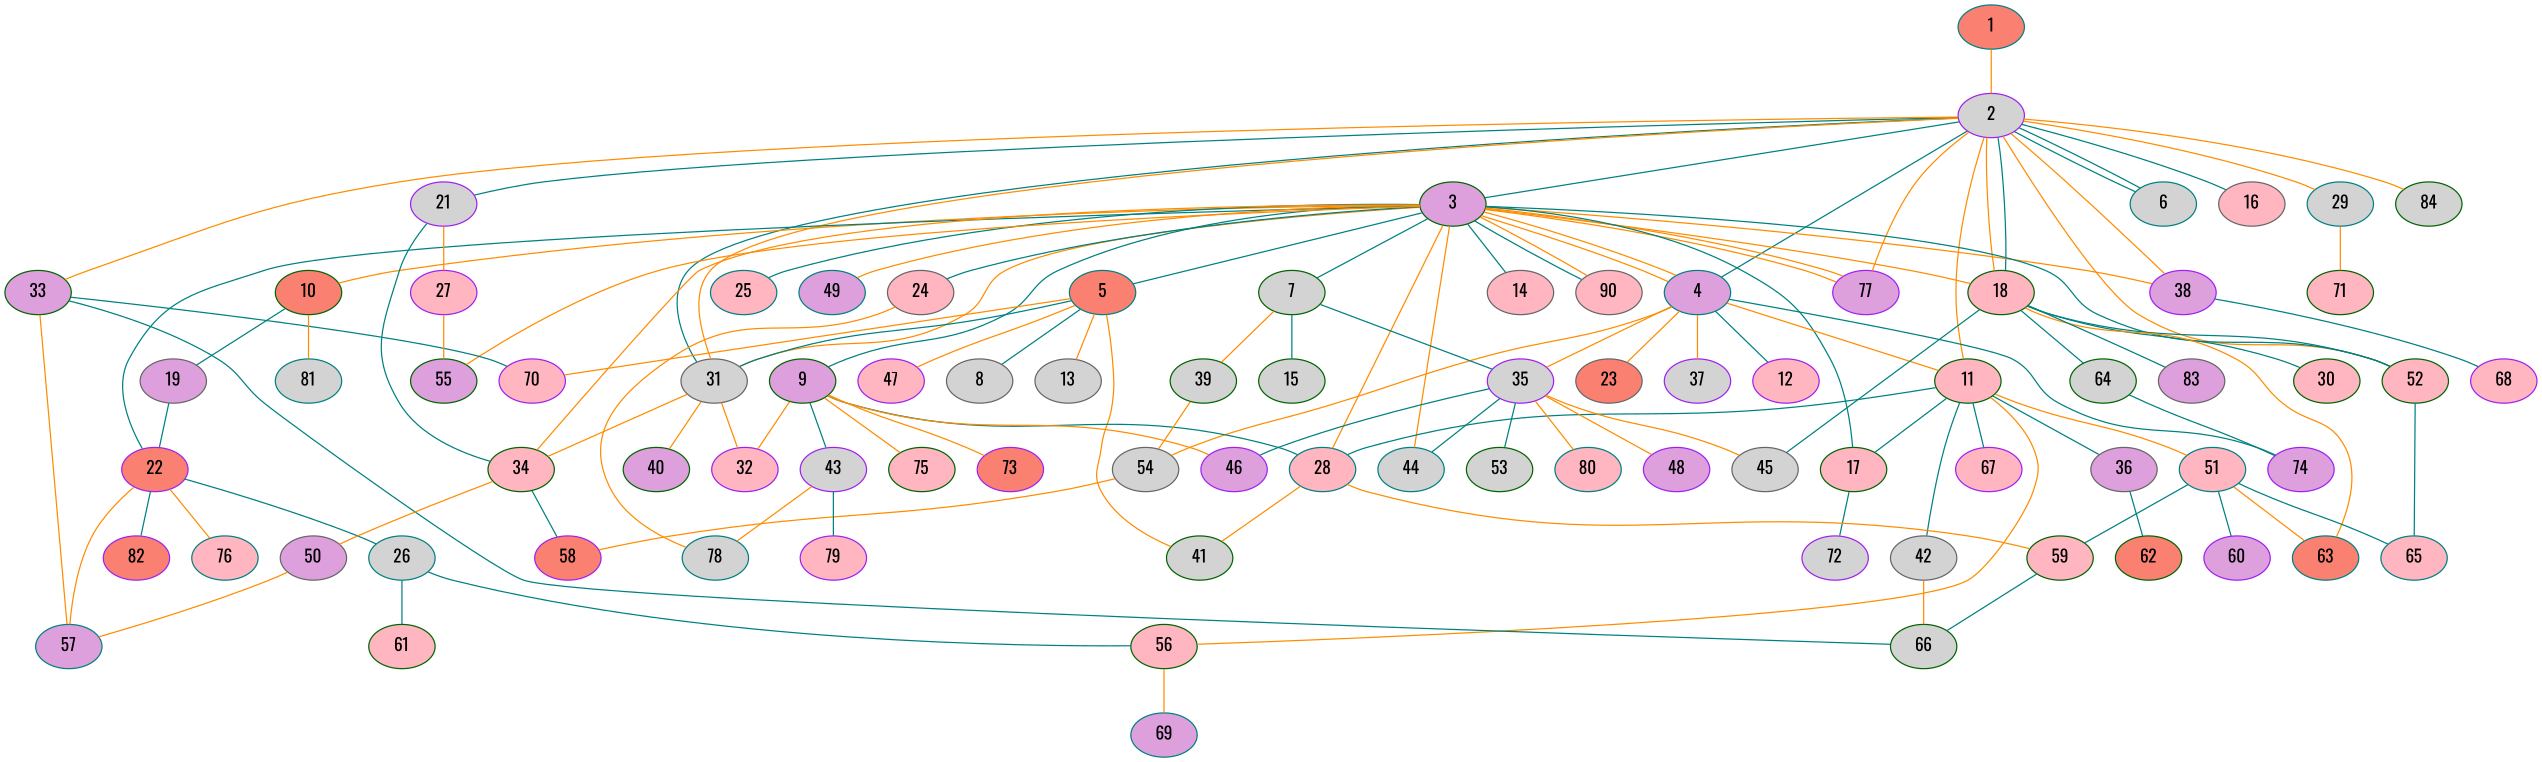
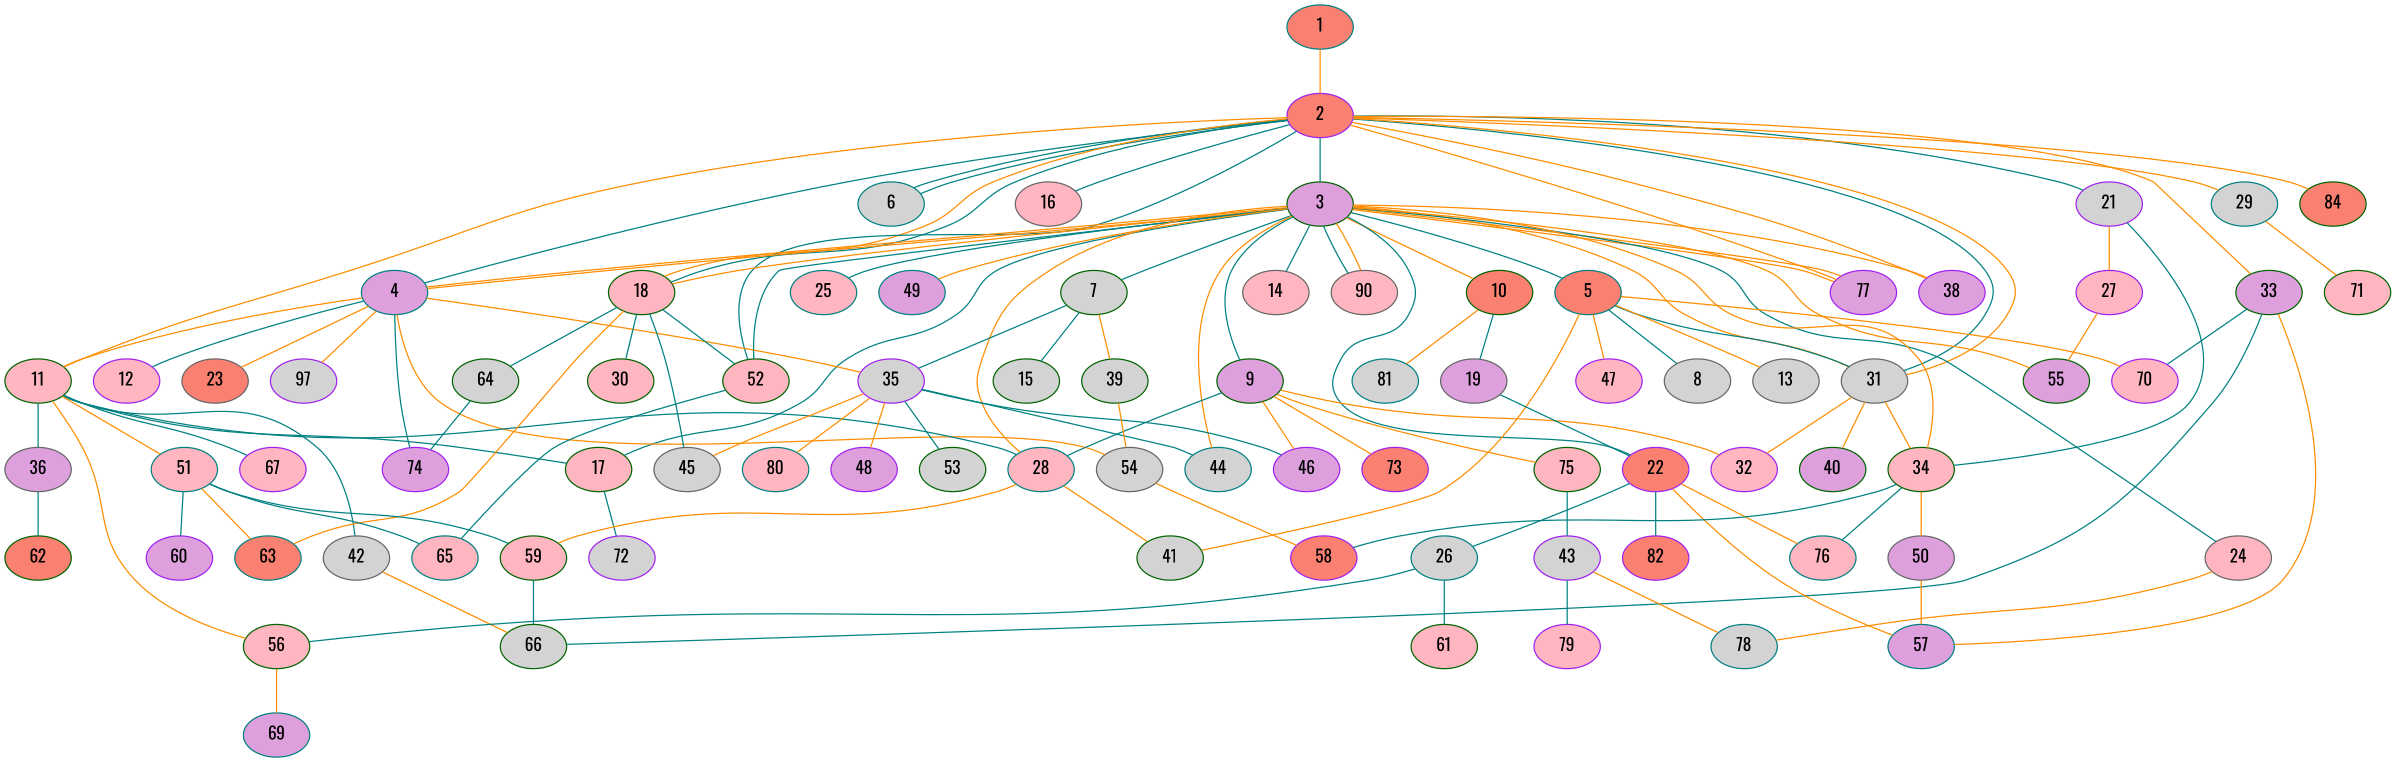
node "2": fillcolor lightgrey -> salmon
node "84": fillcolor lightgrey -> salmon
edge "2" -- "52": color darkorange -> teal
node "37": label "37" -> "97"
node "83": removed
node "68": removed
edge "9" -- "43": now "75" -- "43"
edge "34" -- "76": added
